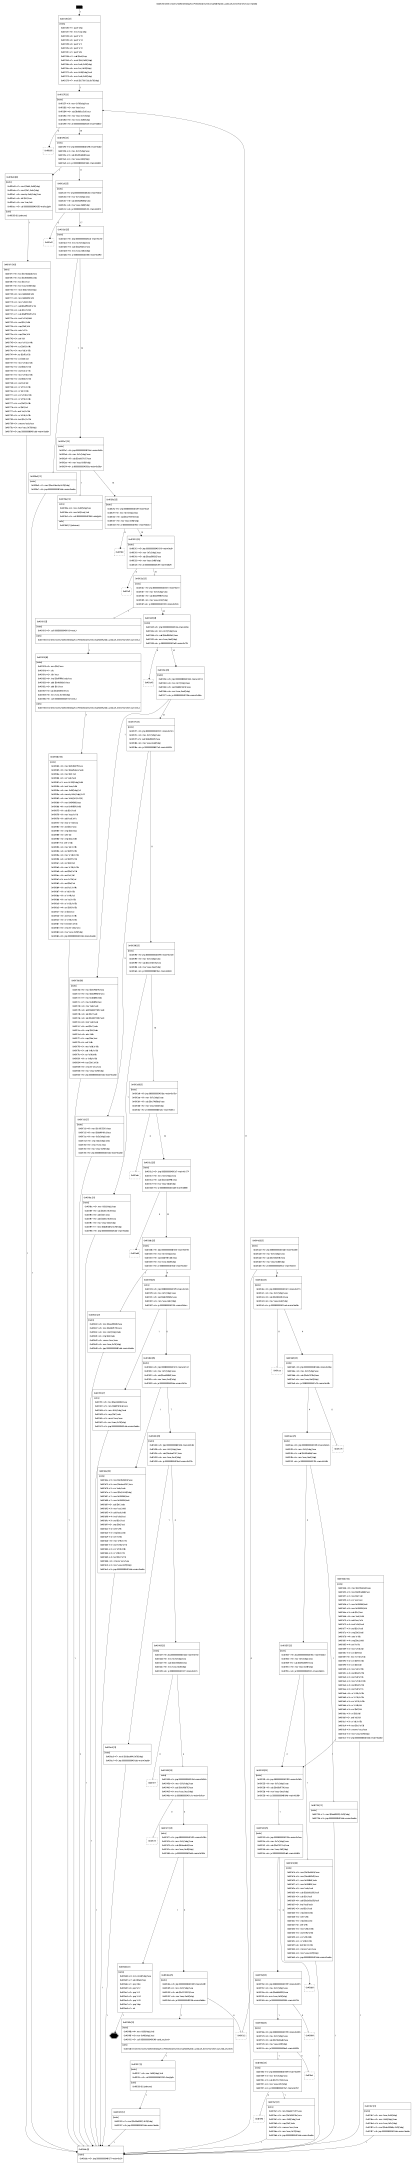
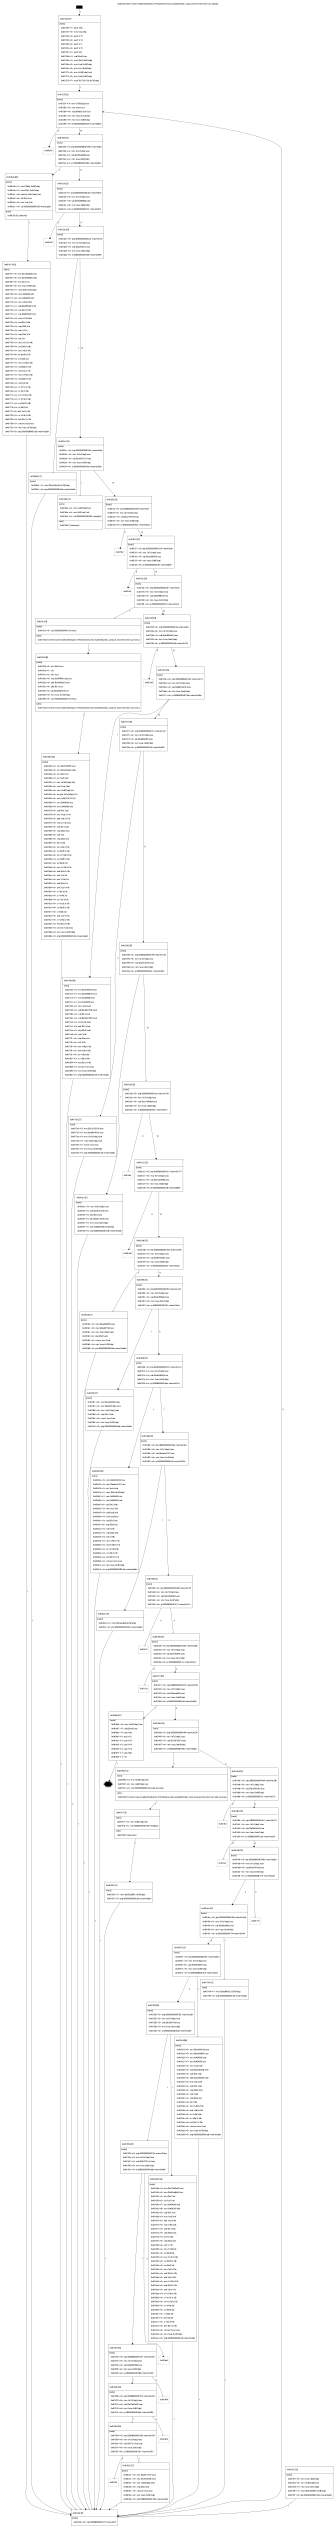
edge "0x40164d [134]" -> "0x401520 [25]": reversed
edge "0x40148a [25]" -> "0x4015c2": now "0x40148a [25]" -> "0x4014a3 [25]"
